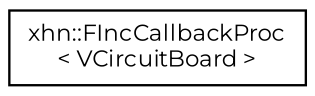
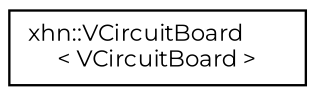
node "xhn::FIncCallbackProc < VCircuitBoard >": label "xhn::FIncCallbackProc < VCircuitBoard >" -> "xhn::VCircuitBoard < VCircuitBoard >"
